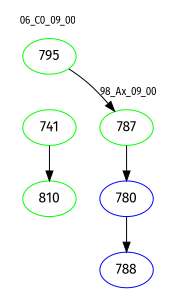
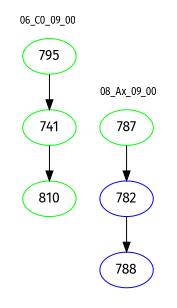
cluster "98_Ax_09_00": label "98_Ax_09_00" -> "08_Ax_09_00"
edge "795" -> "787": now "795" -> "741"
node "780": label "780" -> "782"
